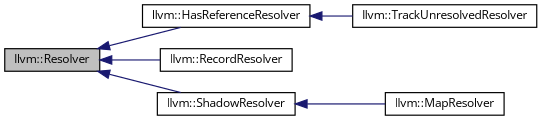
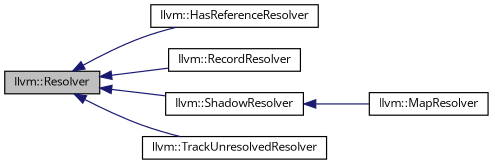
edge "llvm::TrackUnresolvedResolver" -> "llvm::HasReferenceResolver": now "llvm::TrackUnresolvedResolver" -> "llvm::Resolver"
